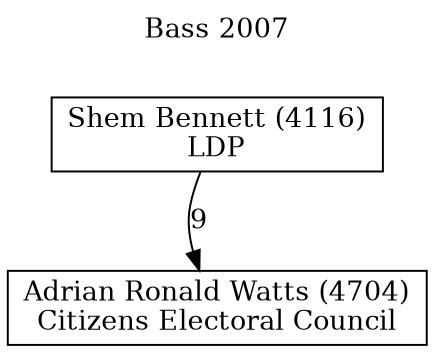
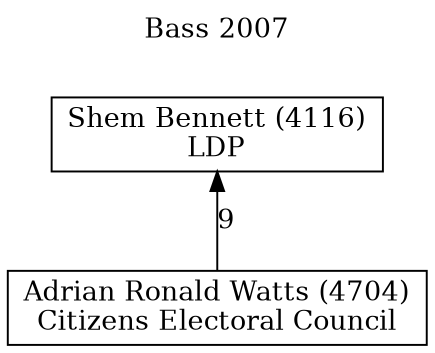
edge "Shem Bennett (4116) LDP" -> "Adrian Ronald Watts (4704) Citizens Electoral Council": reversed
